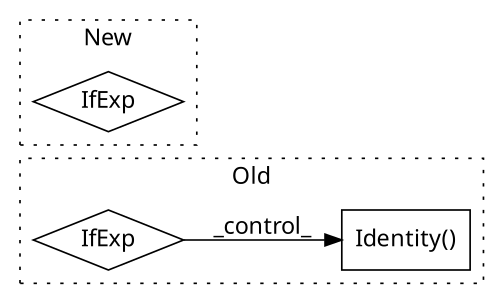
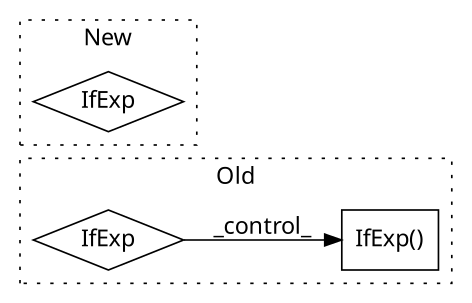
node "Identity()": label "Identity()" -> "IfExp()"
